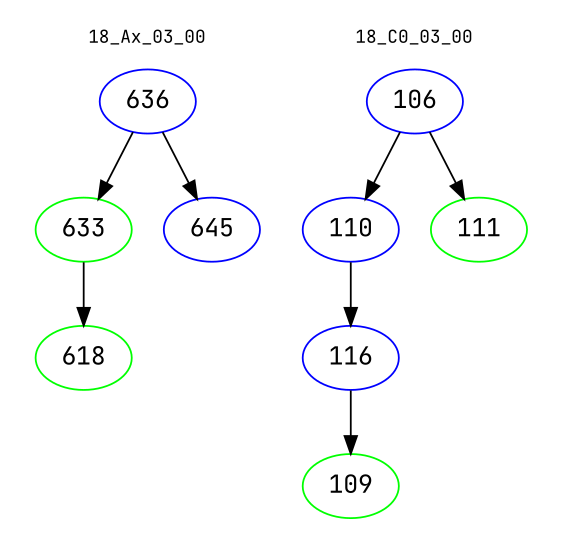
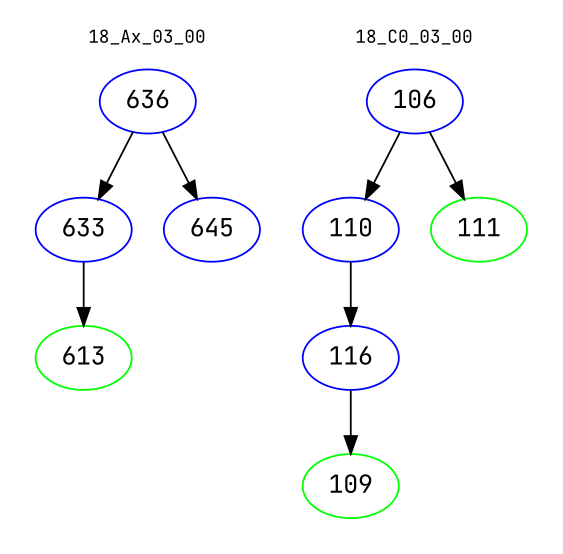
node "633": color green -> blue
node "618": label "618" -> "613"
